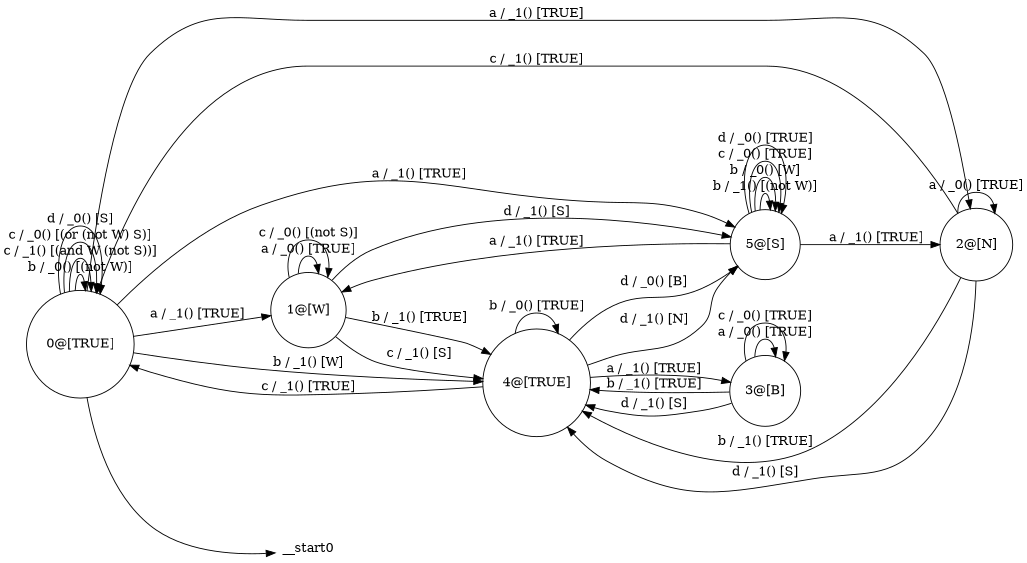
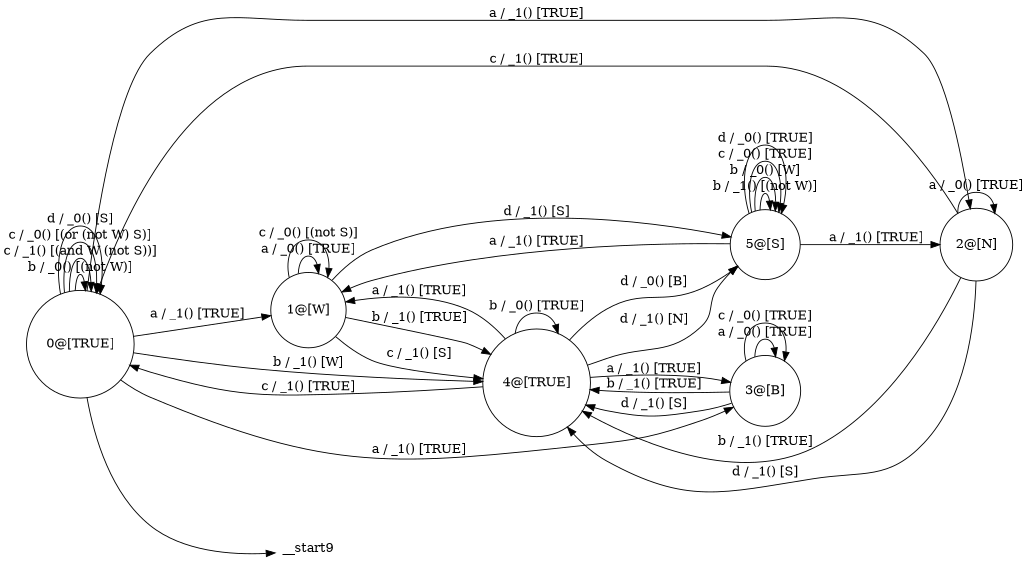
edge "0@[TRUE]" -> "5@[S]": now "0@[TRUE]" -> "3@[B]"
edge "4@[TRUE]" -> "1@[W]": added, label "a / _1() [TRUE]"
node "__start0": label "__start0" -> "__start9"
